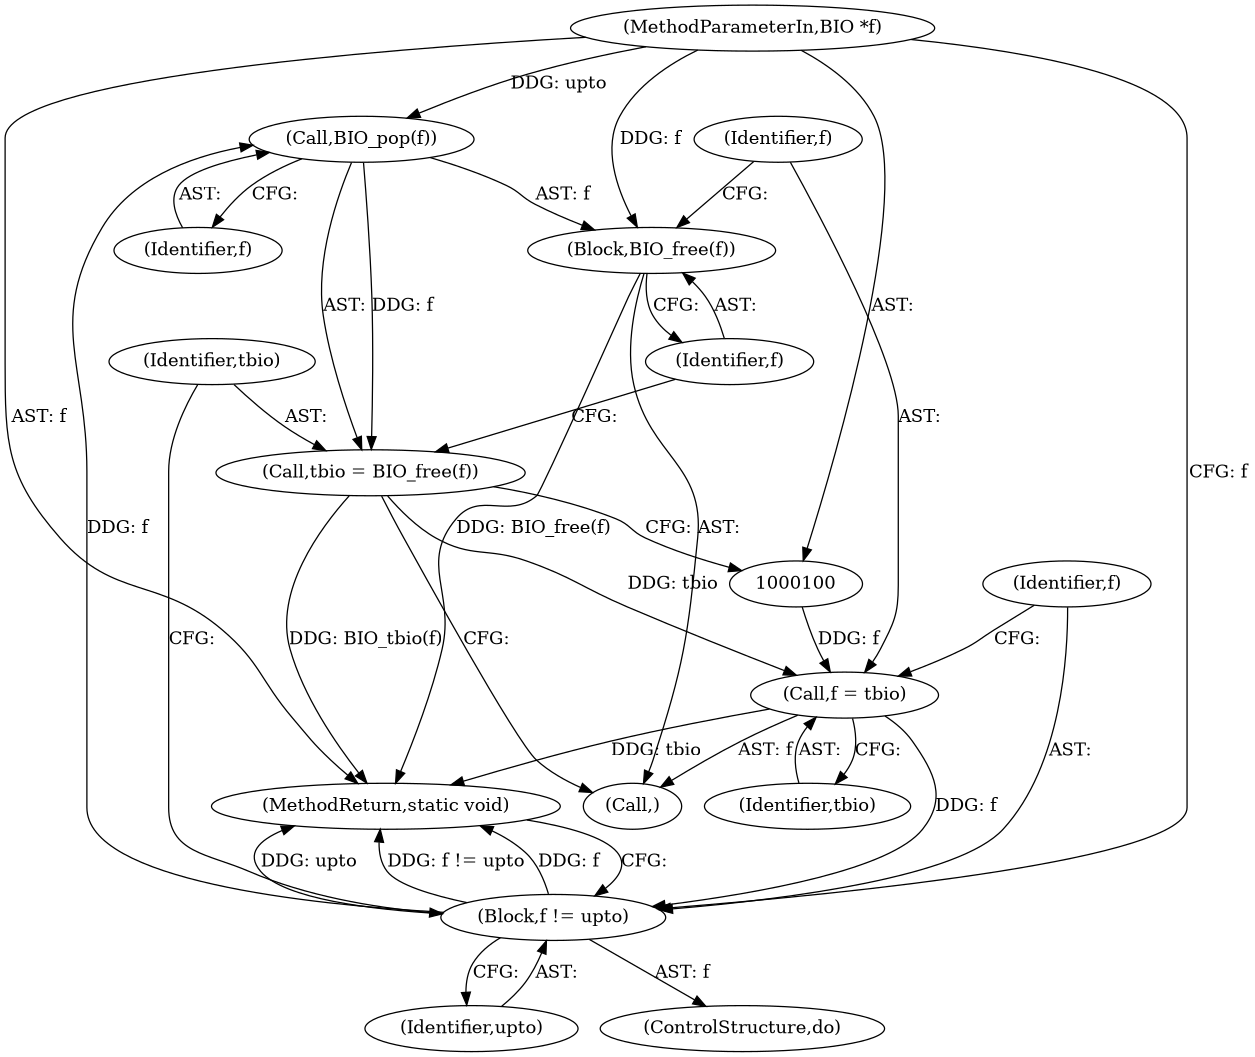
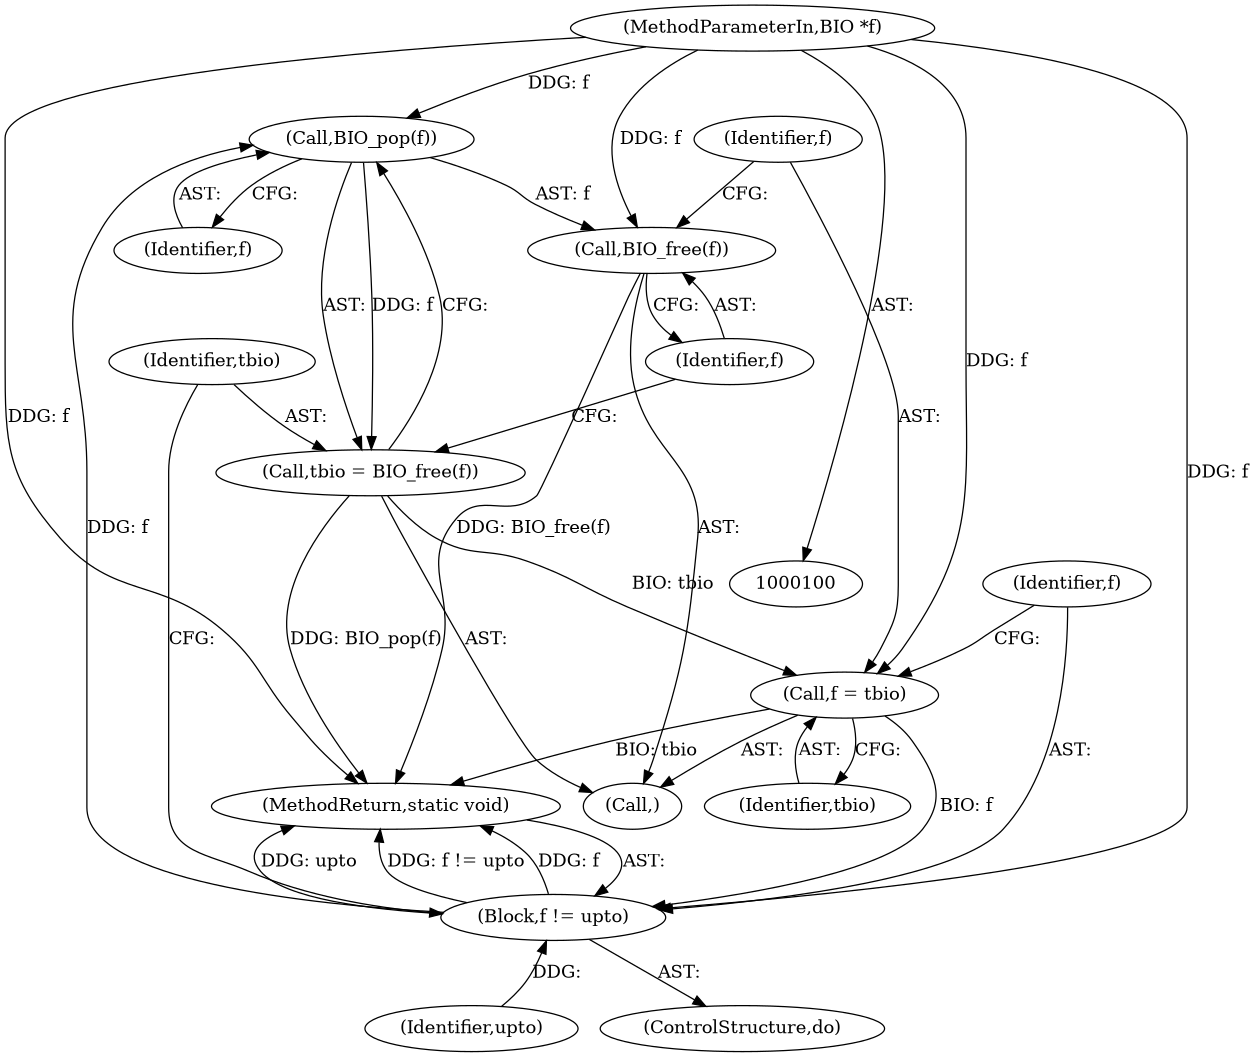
edge "(MethodParameterIn,BIO *f)" -> "(Call,BIO_pop(f))": label "DDG: upto" -> "DDG: f"
node "(Block,BIO_free(f))": label "(Block,BIO_free(f))" -> "(Call,BIO_free(f))"
edge "(MethodParameterIn,BIO *f)" -> "(MethodReturn,static void)": label "AST: f" -> "DDG: f"
edge "(MethodParameterIn,BIO *f)" -> "(Block,f != upto)": label "CFG: f" -> "DDG: f"
edge "(Call,tbio = BIO_free(f))" -> "1000100": now "(Call,tbio = BIO_free(f))" -> "(Call,BIO_pop(f))"
edge "(Call,tbio = BIO_free(f))" -> "(Call,f = tbio)": label "DDG: tbio" -> "BIO: tbio"
edge "1000100" -> "(Call,f = tbio)": now "(MethodParameterIn,BIO *f)" -> "(Call,f = tbio)"
edge "(Call,tbio = BIO_free(f))" -> "(MethodReturn,static void)": label "DDG: BIO_tbio(f)" -> "DDG: BIO_pop(f)"
edge "(Call,tbio = BIO_free(f))" -> "(Call,)": label "CFG: " -> "AST: "
edge "(Call,f = tbio)" -> "(MethodReturn,static void)": label "DDG: tbio" -> "BIO: tbio"
edge "(Call,f = tbio)" -> "(Call,)": label "AST: f" -> "AST: "
edge "(Call,f = tbio)" -> "(Block,f != upto)": label "DDG: f" -> "BIO: f"
edge "(MethodReturn,static void)" -> "(Block,f != upto)": label "CFG: " -> "AST: "
edge "(Block,f != upto)" -> "(Identifier,upto)": removed, label "CFG:"
edge "(Identifier,upto)" -> "(Block,f != upto)": label "AST: " -> "DDG: "
edge "(Block,f != upto)" -> "(ControlStructure,do)": label "AST: f" -> "AST: "
